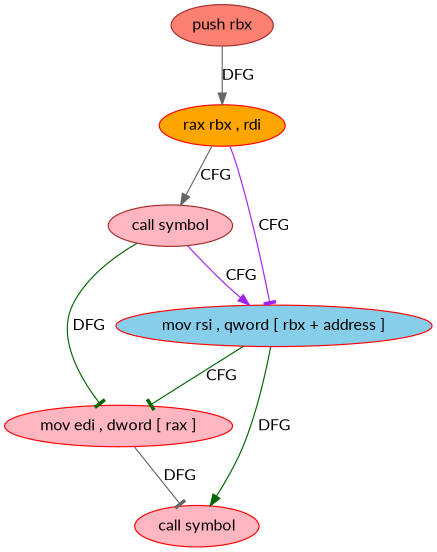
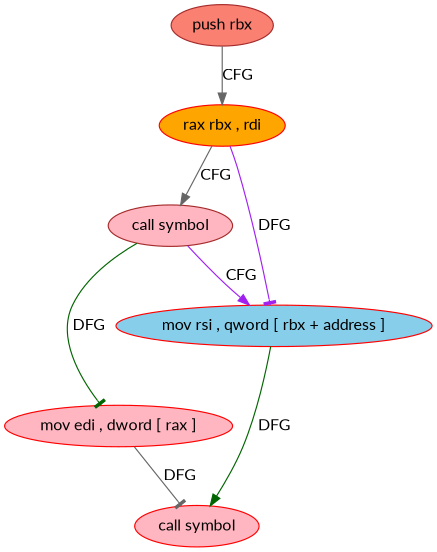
edge "push rbx" -> "rax rbx , rdi": label "DFG" -> "CFG"
edge "rax rbx , rdi" -> "mov rsi , qword [ rbx + address ]": label "CFG" -> "DFG"
edge "mov rsi , qword [ rbx + address ]" -> "mov edi , dword [ rax ]": removed, label "CFG"
